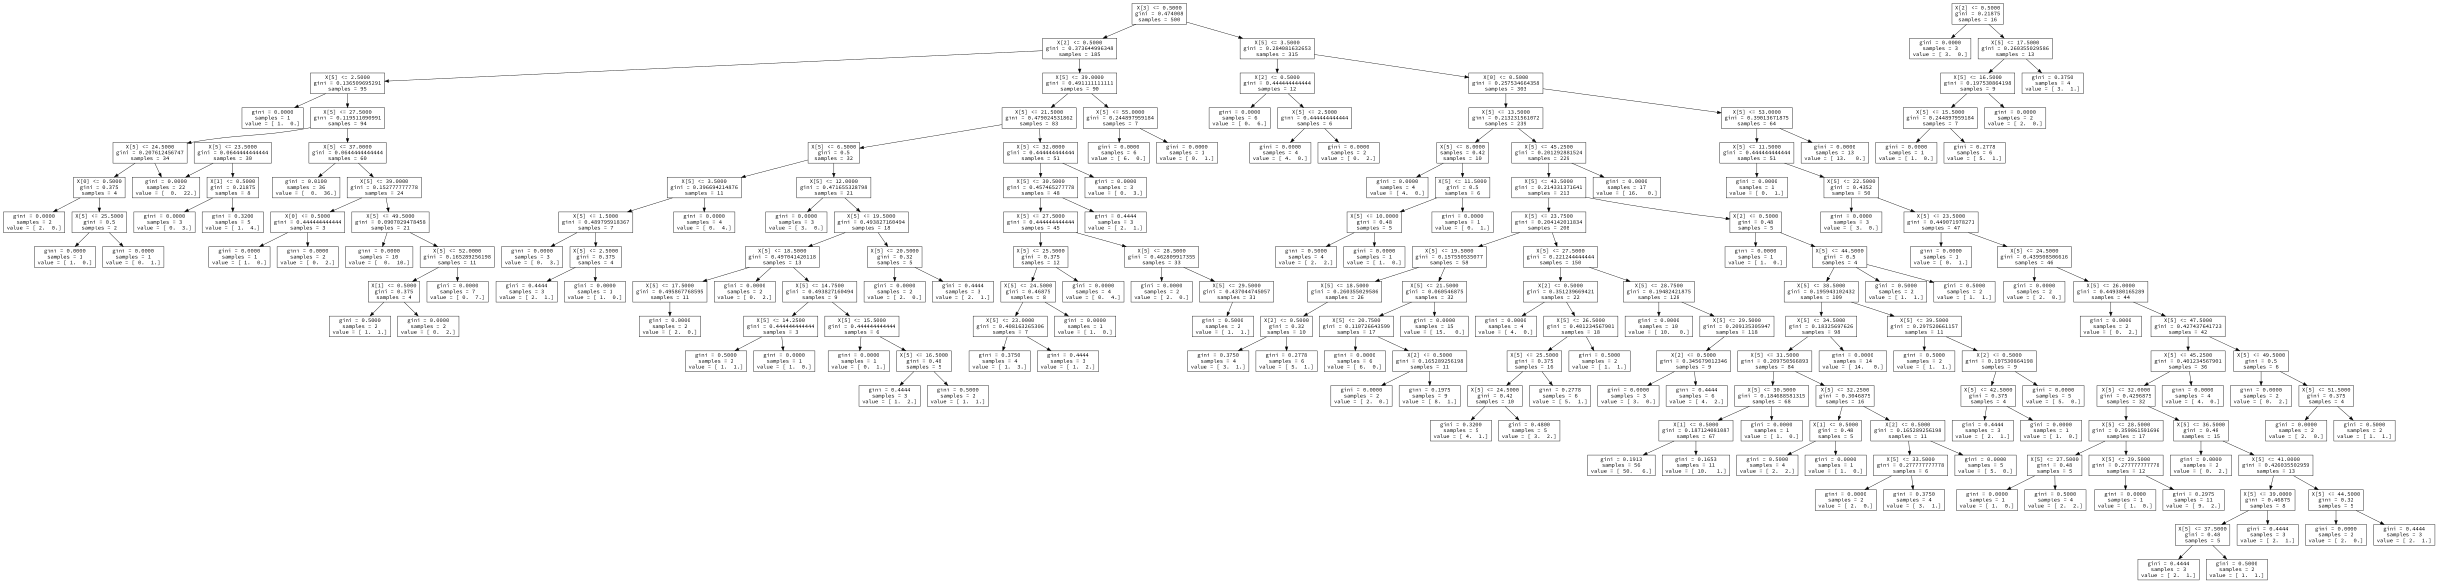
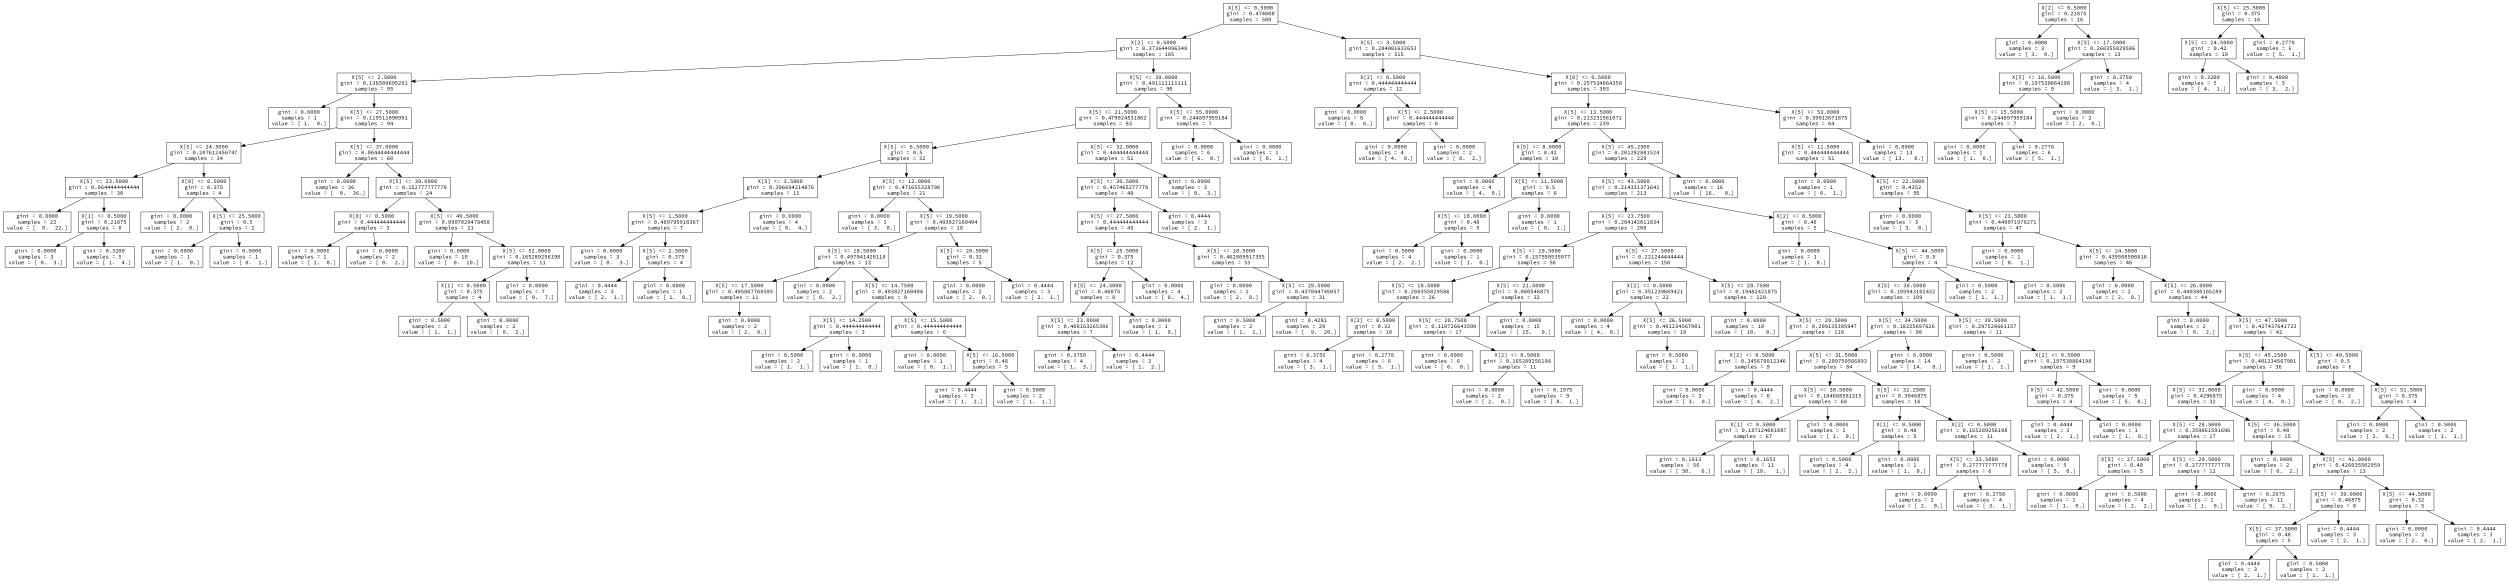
node "X[5] <= 8.0000 samples = 0.42 samples = 10": label "X[5] <= 8.0000 samples = 0.42 samples = 10" -> "X[5] <= 8.0000 gini = 0.42 samples = 10"
edge "X[5] <= 24.5000 gini = 0.207612456747 samples = 34" -> "gini = 0.0000 samples = 22 value = [  0.  22.]": now "X[5] <= 24.5000 gini = 0.207612456747 samples = 34" -> "X[5] <= 23.5000 gini = 0.0644444444444 samples = 30"
node "gini = 0.0100 samples = 36 value = [  0.  36.]": label "gini = 0.0100 samples = 36 value = [  0.  36.]" -> "gini = 0.0000 samples = 36 value = [  0.  36.]"
node "gini = 0.0000 samples = 17 value = [ 16.   0.]": label "gini = 0.0000 samples = 17 value = [ 16.   0.]" -> "gini = 0.0000 samples = 16 value = [ 16.   0.]"
node "gini = 0.4281 samples = 29 value = [  9.  20.]": added
edge "X[5] <= 26.5000 gini = 0.401234567901 samples = 18" -> "X[5] <= 25.5000 gini = 0.375 samples = 16": removed
